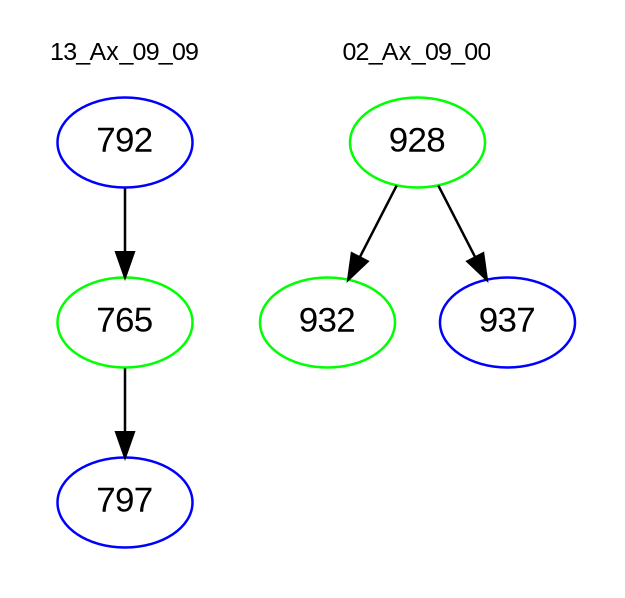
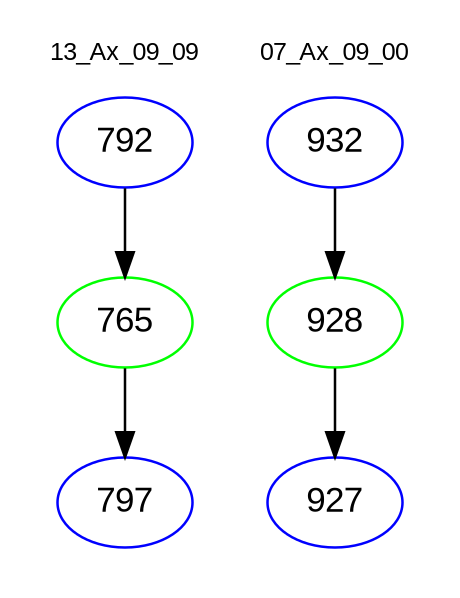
cluster "02_Ax_09_00": label "02_Ax_09_00" -> "07_Ax_09_00"
edge "928" -> "932": reversed
node "932": color green -> blue
node "937": label "937" -> "927"
